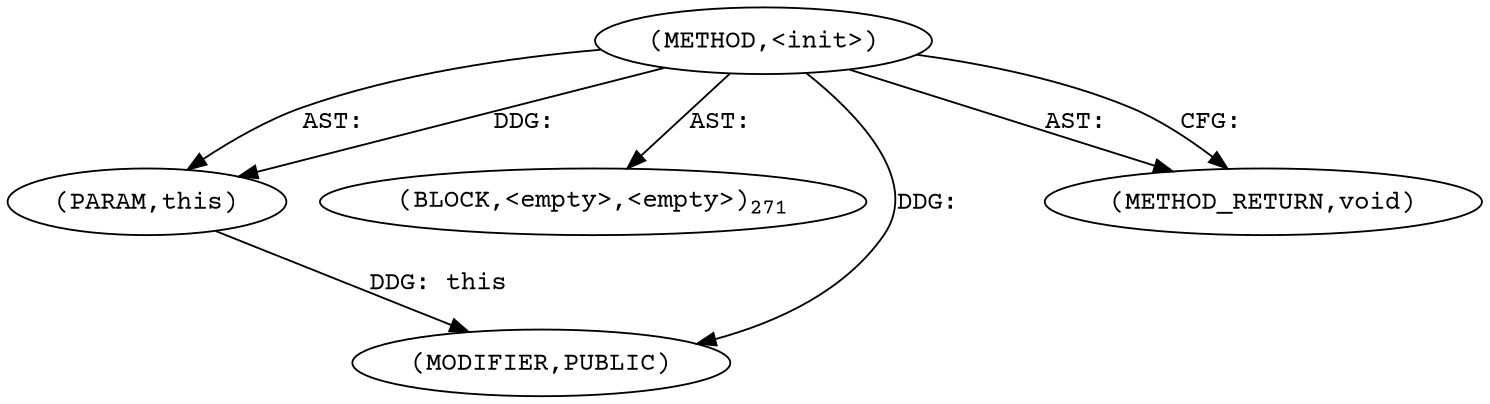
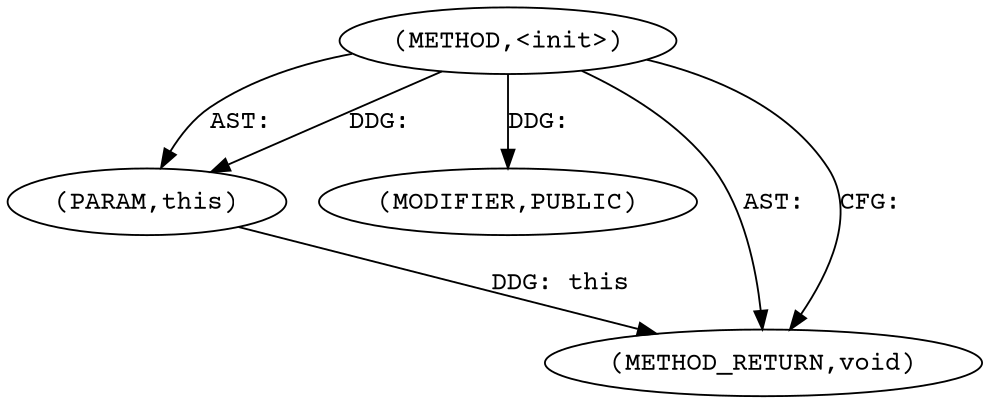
node "(BLOCK,<empty>,<empty>)": removed
edge "(PARAM,this)" -> "(MODIFIER,PUBLIC)": now "(PARAM,this)" -> "(METHOD_RETURN,void)"
